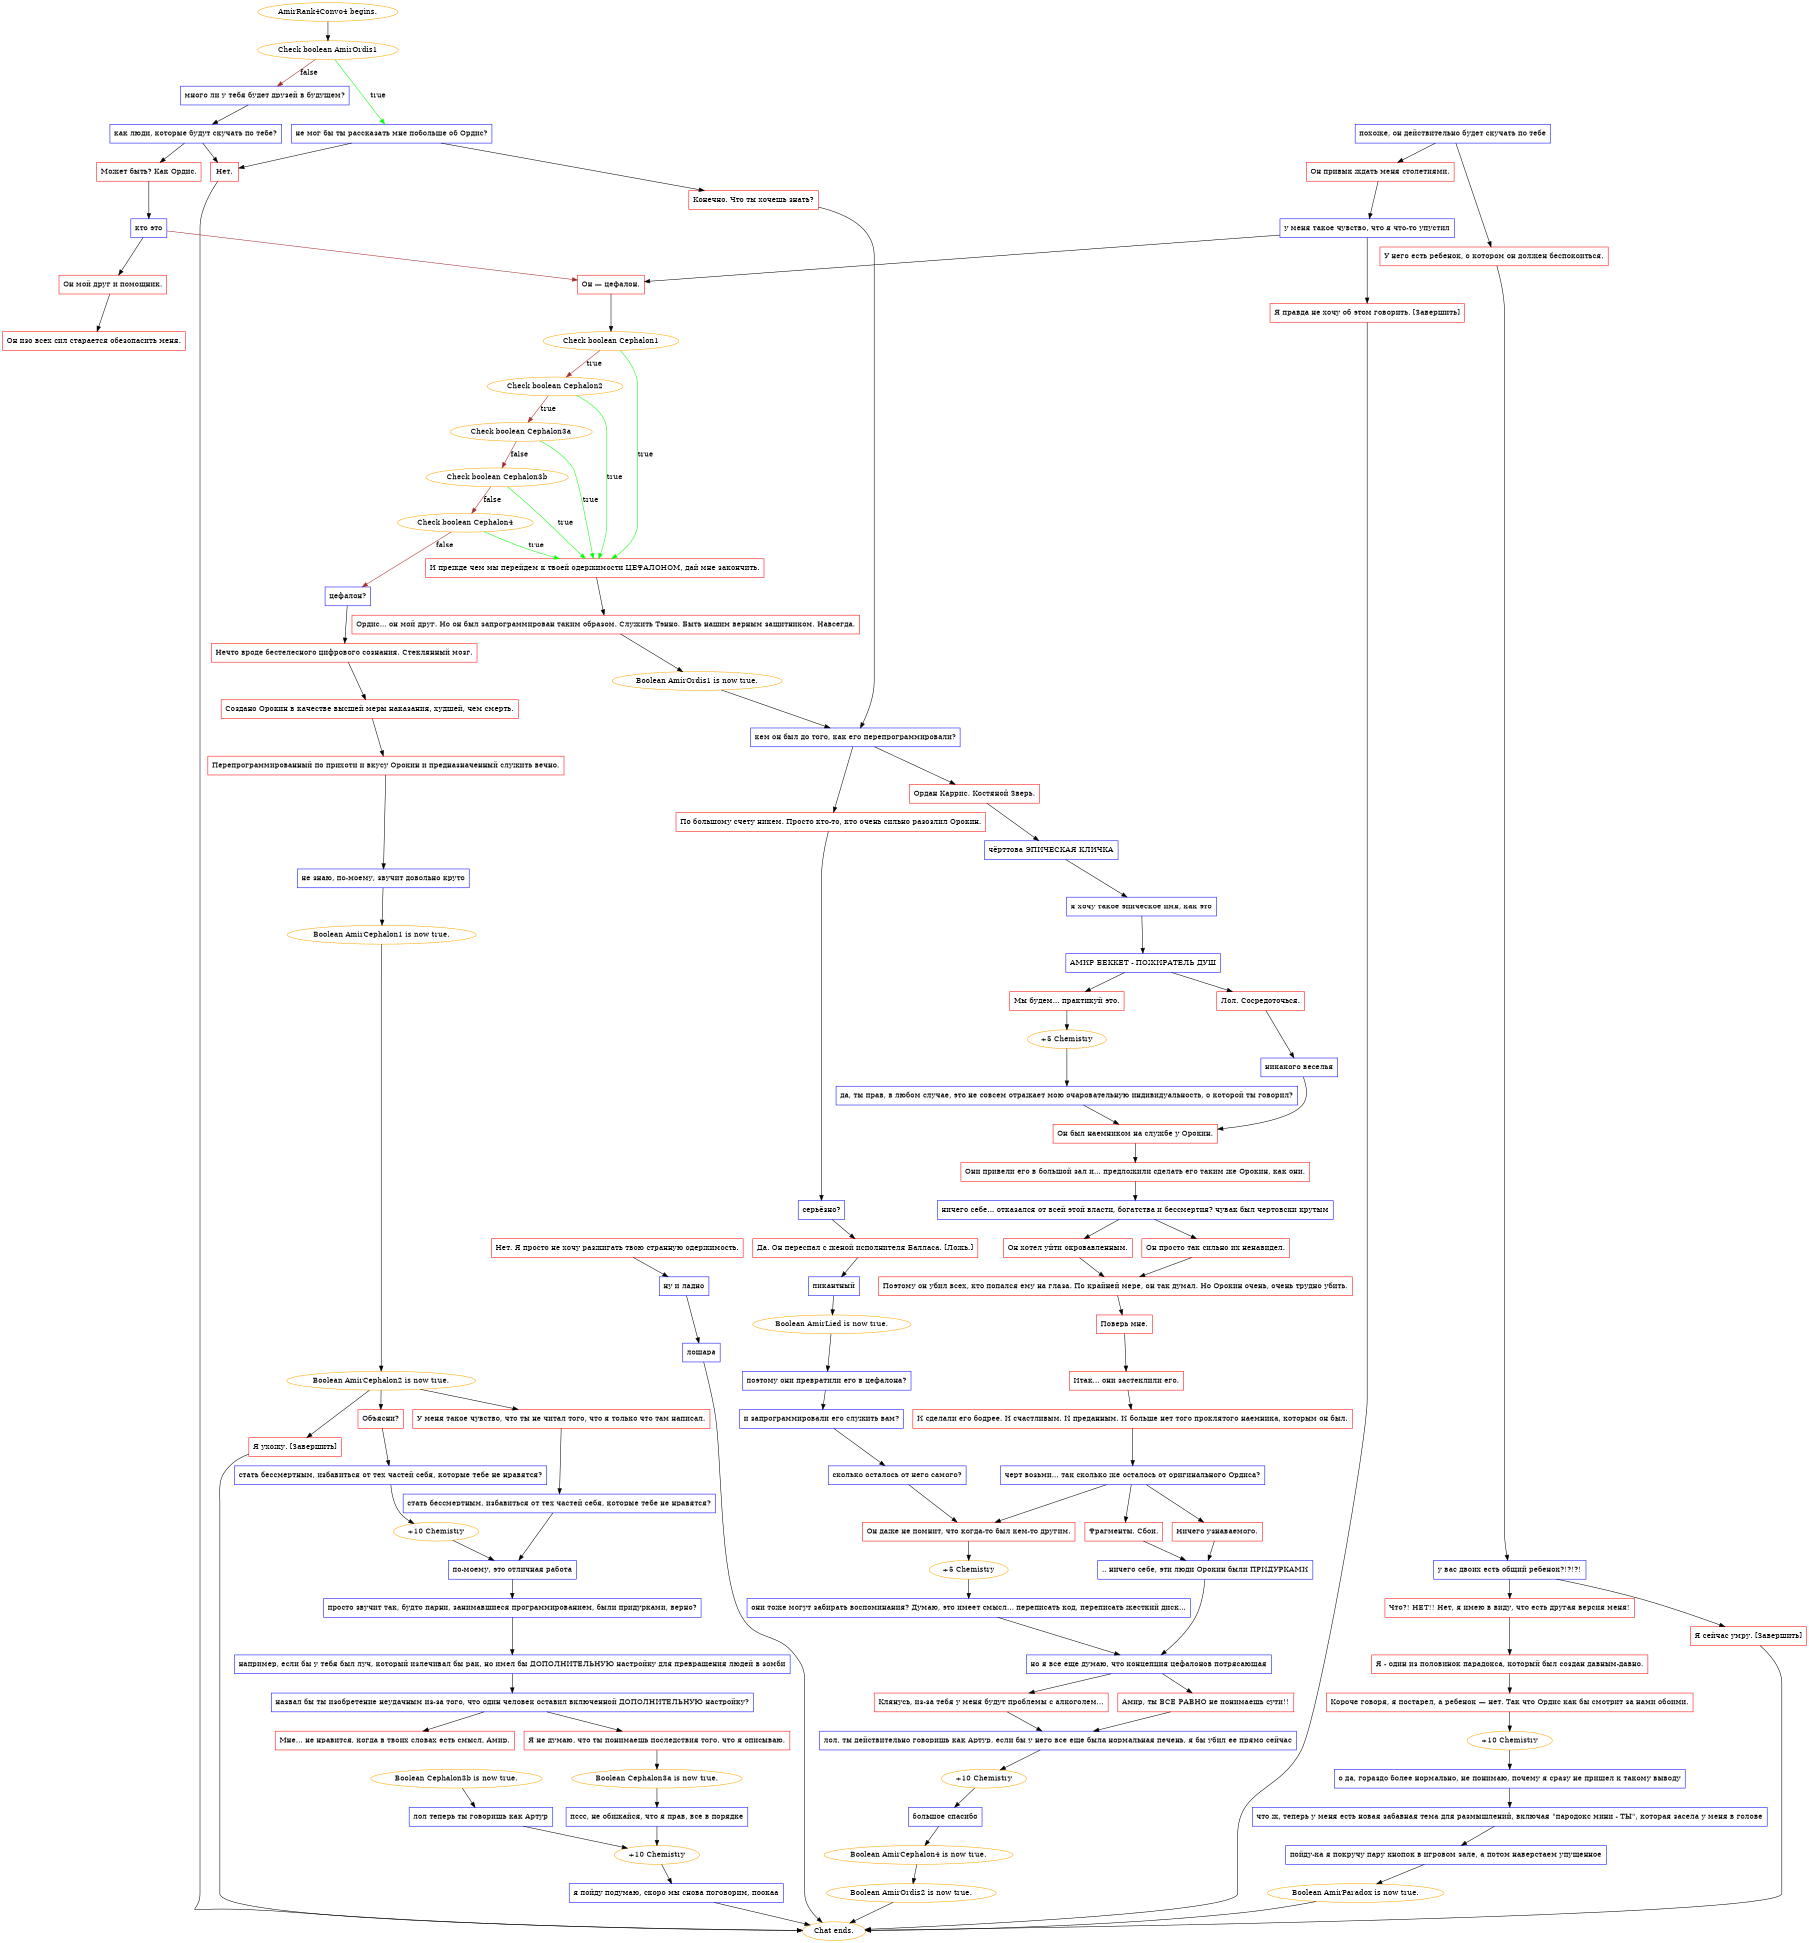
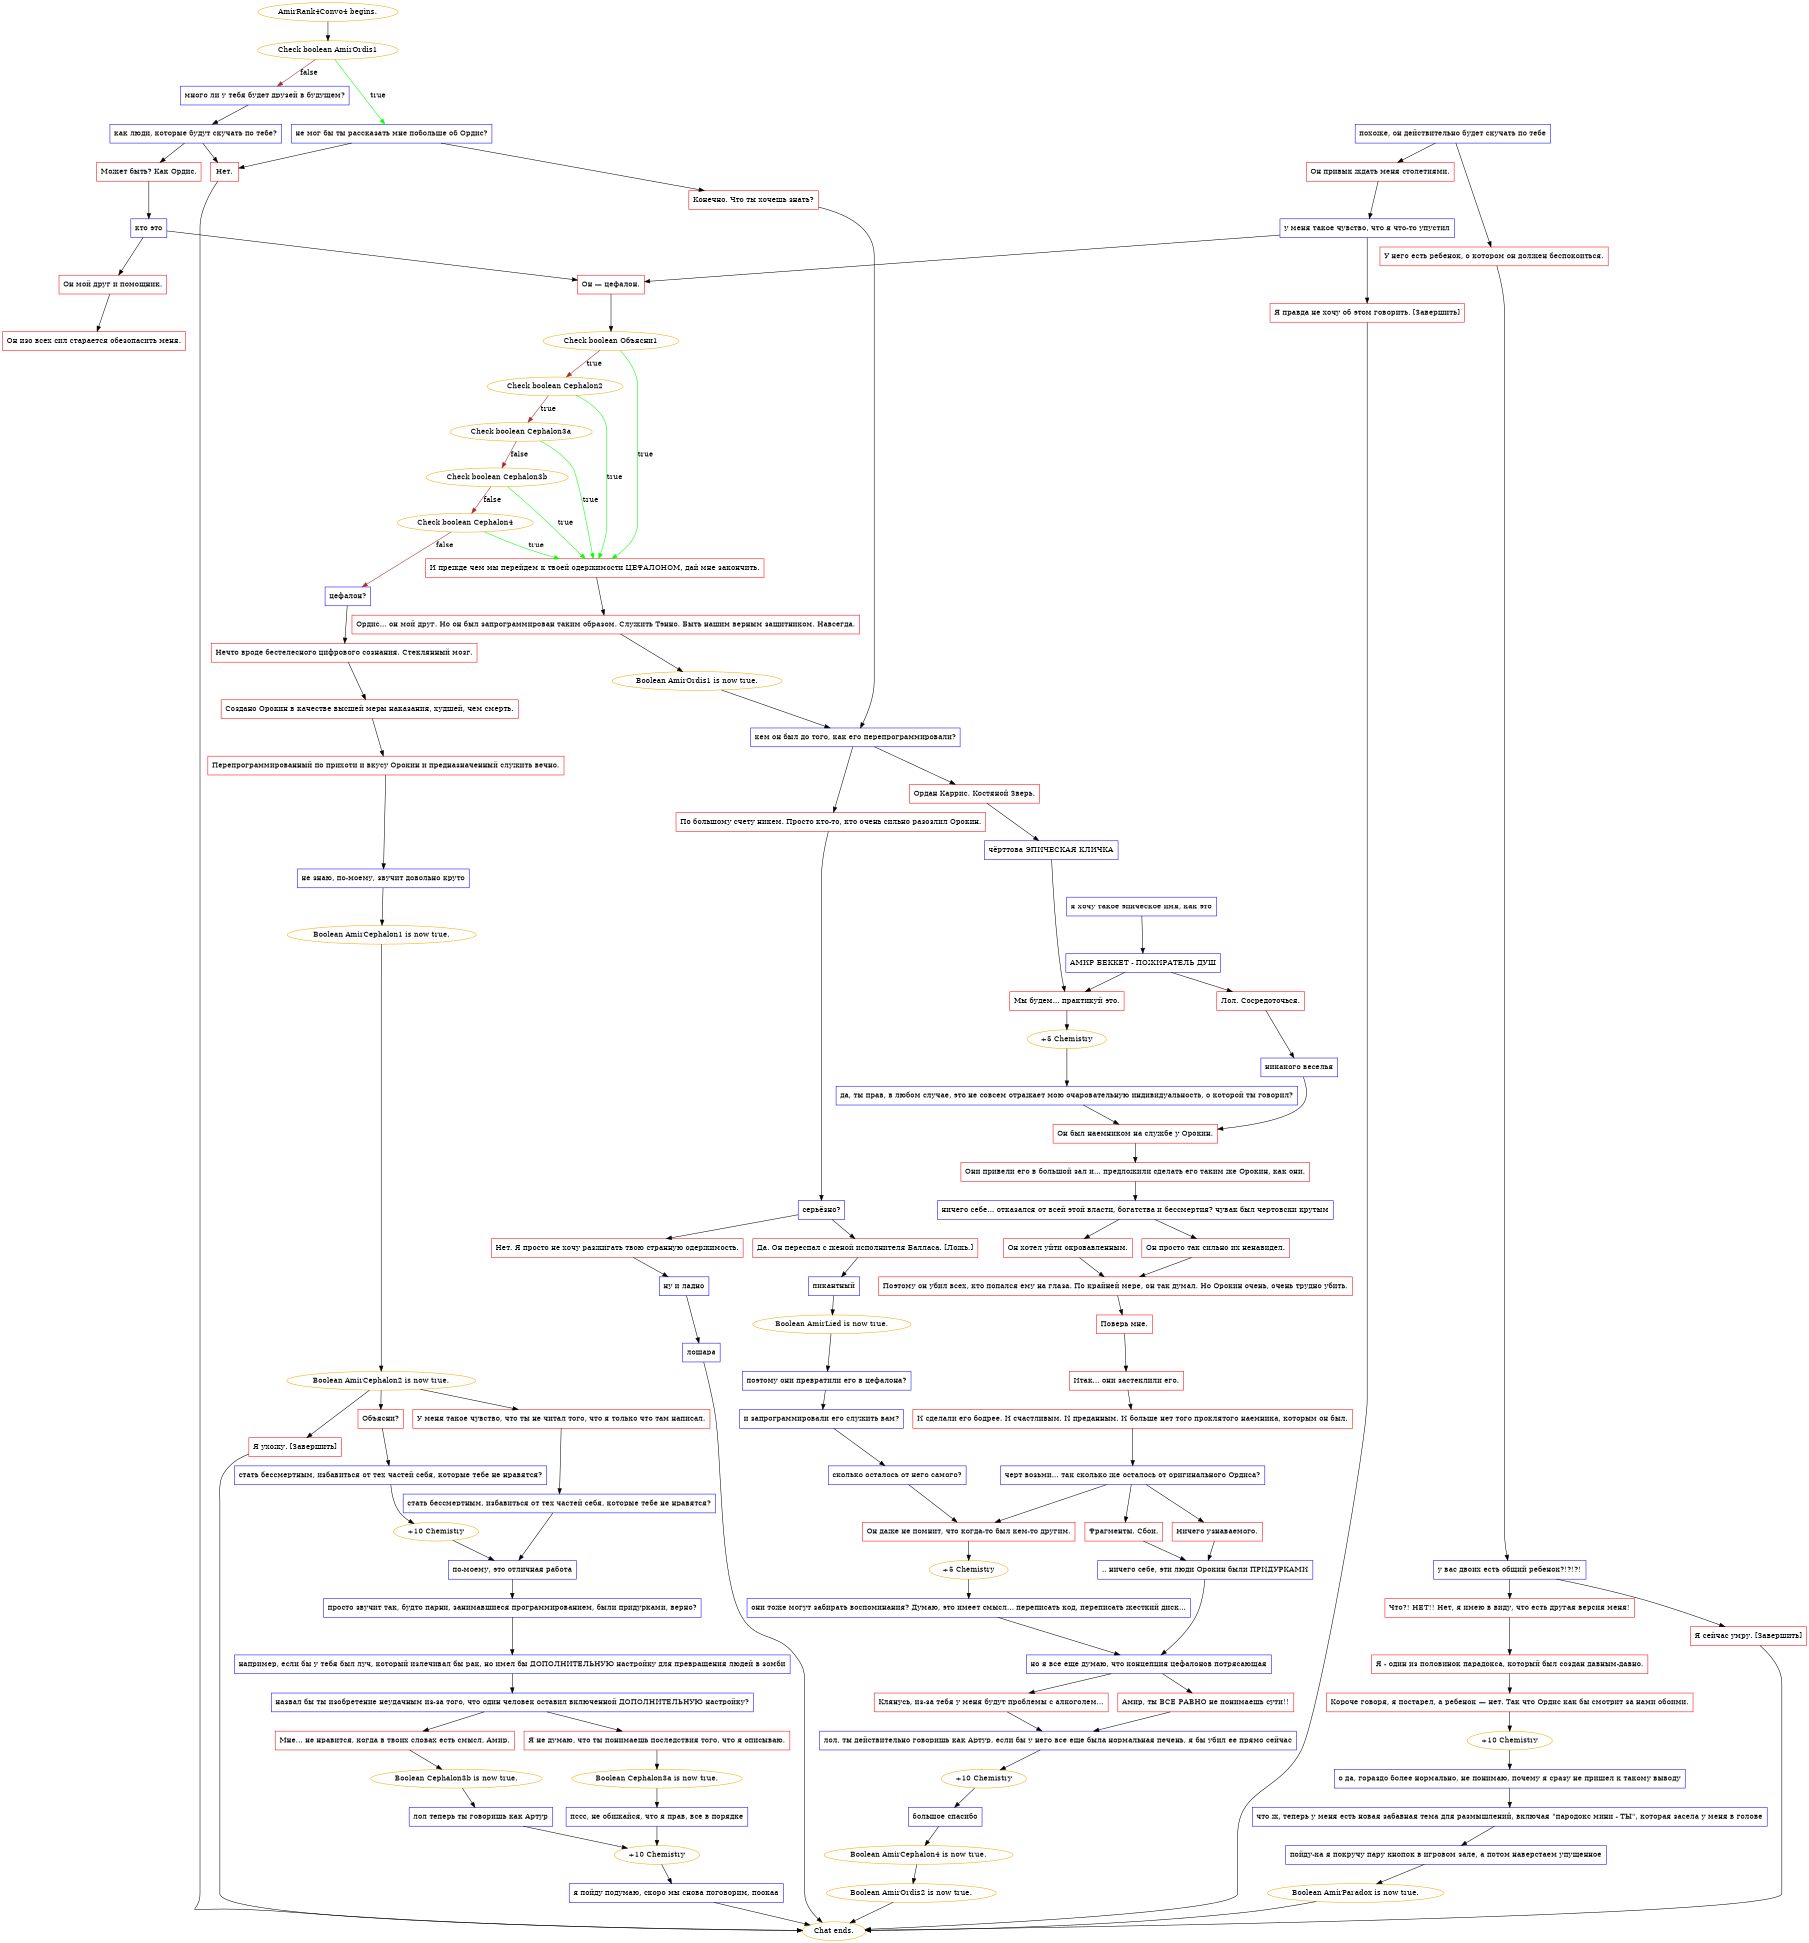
edge "кто это" -> "Он — цефалон.": color brown -> black
node "Check boolean Cephalon1": label "Check boolean Cephalon1" -> "Check boolean Объясни1"
edge "чёрттова ЭПИЧЕСКАЯ КЛИЧКА" -> "я хочу такое эпическое имя, как это": now "чёрттова ЭПИЧЕСКАЯ КЛИЧКА" -> "Мы будем... практикуй это."
edge "серьёзно?" -> "Нет. Я просто не хочу разжигать твою странную одержимость.": added
edge "Мне... не нравится, когда в твоих словах есть смысл, Амир." -> "Boolean Cephalon3b is now true.": added
